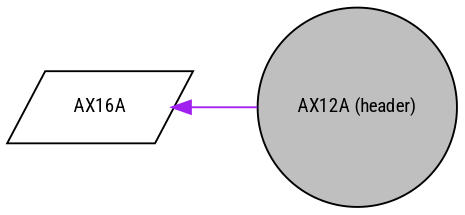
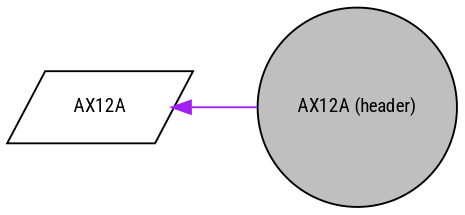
node "AX16A": label "AX16A" -> "AX12A"
